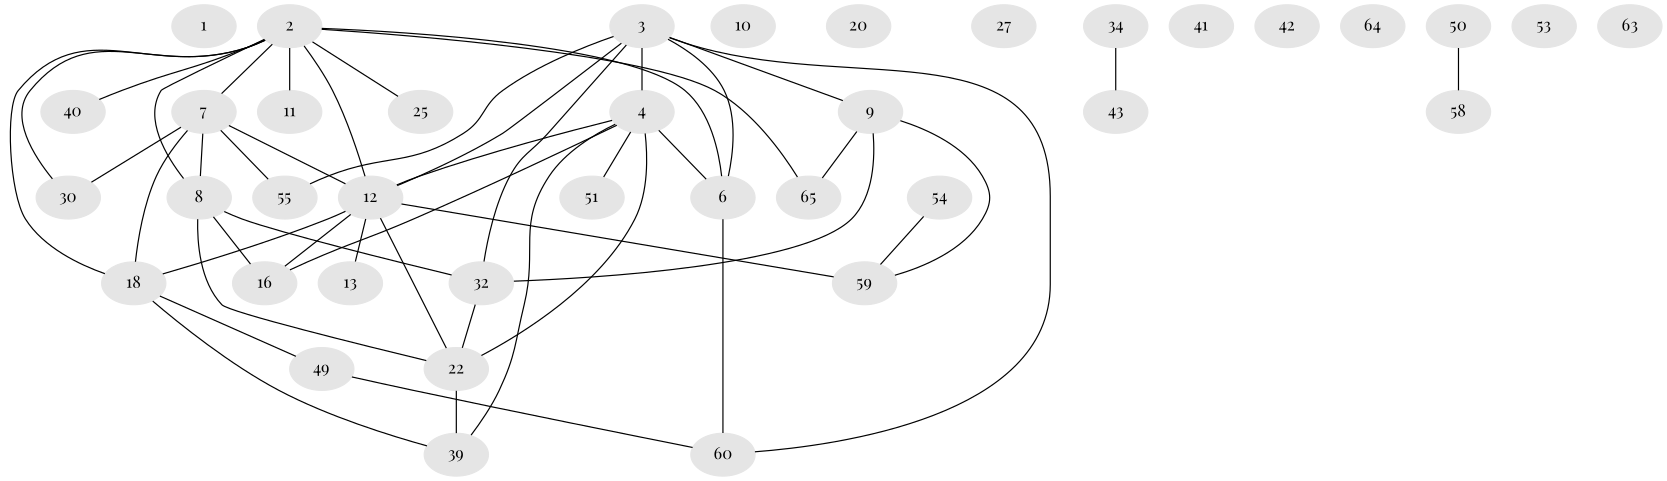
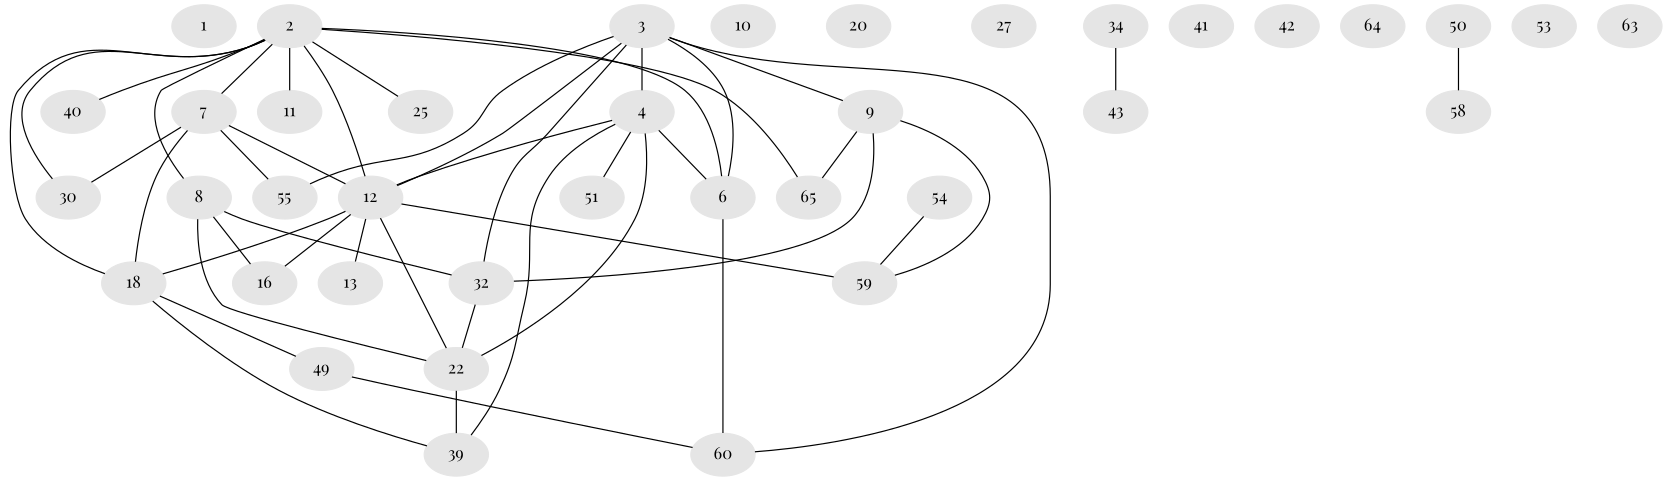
edge "7" -- "8": removed
edge "4" -- "16": removed
